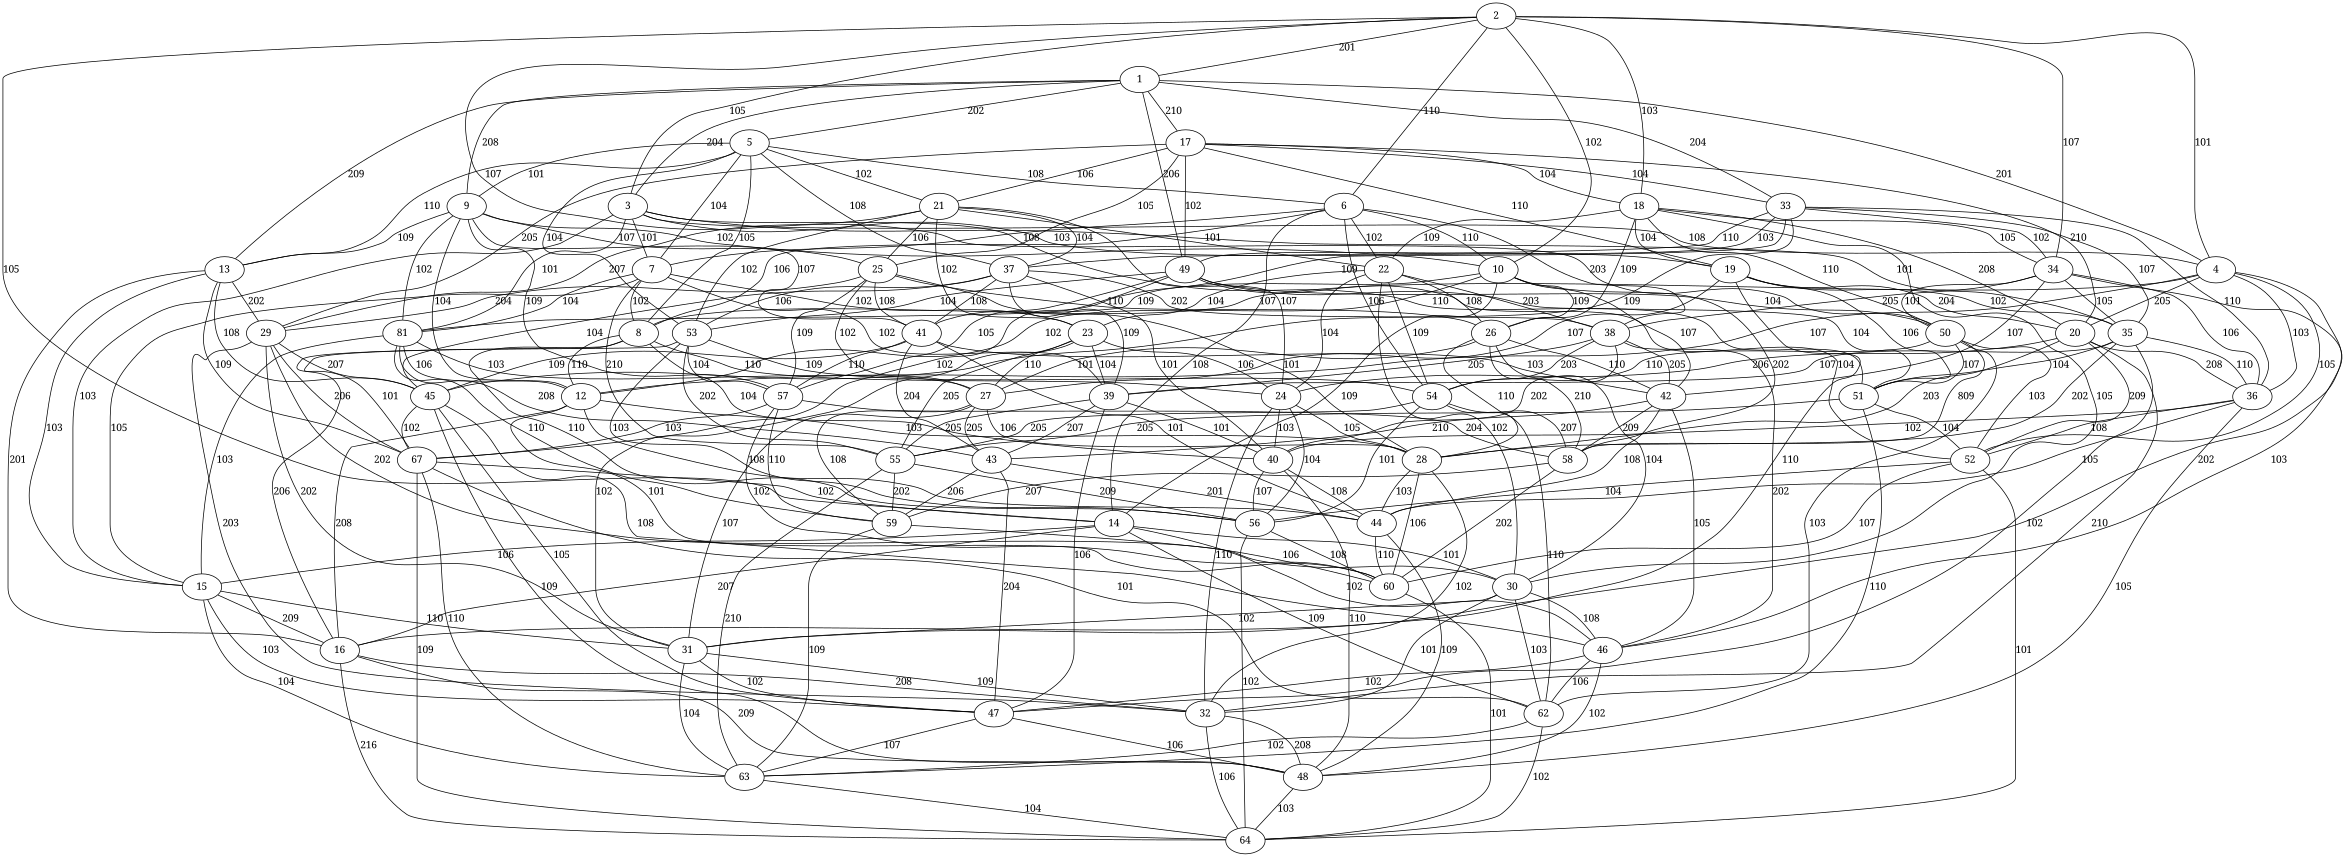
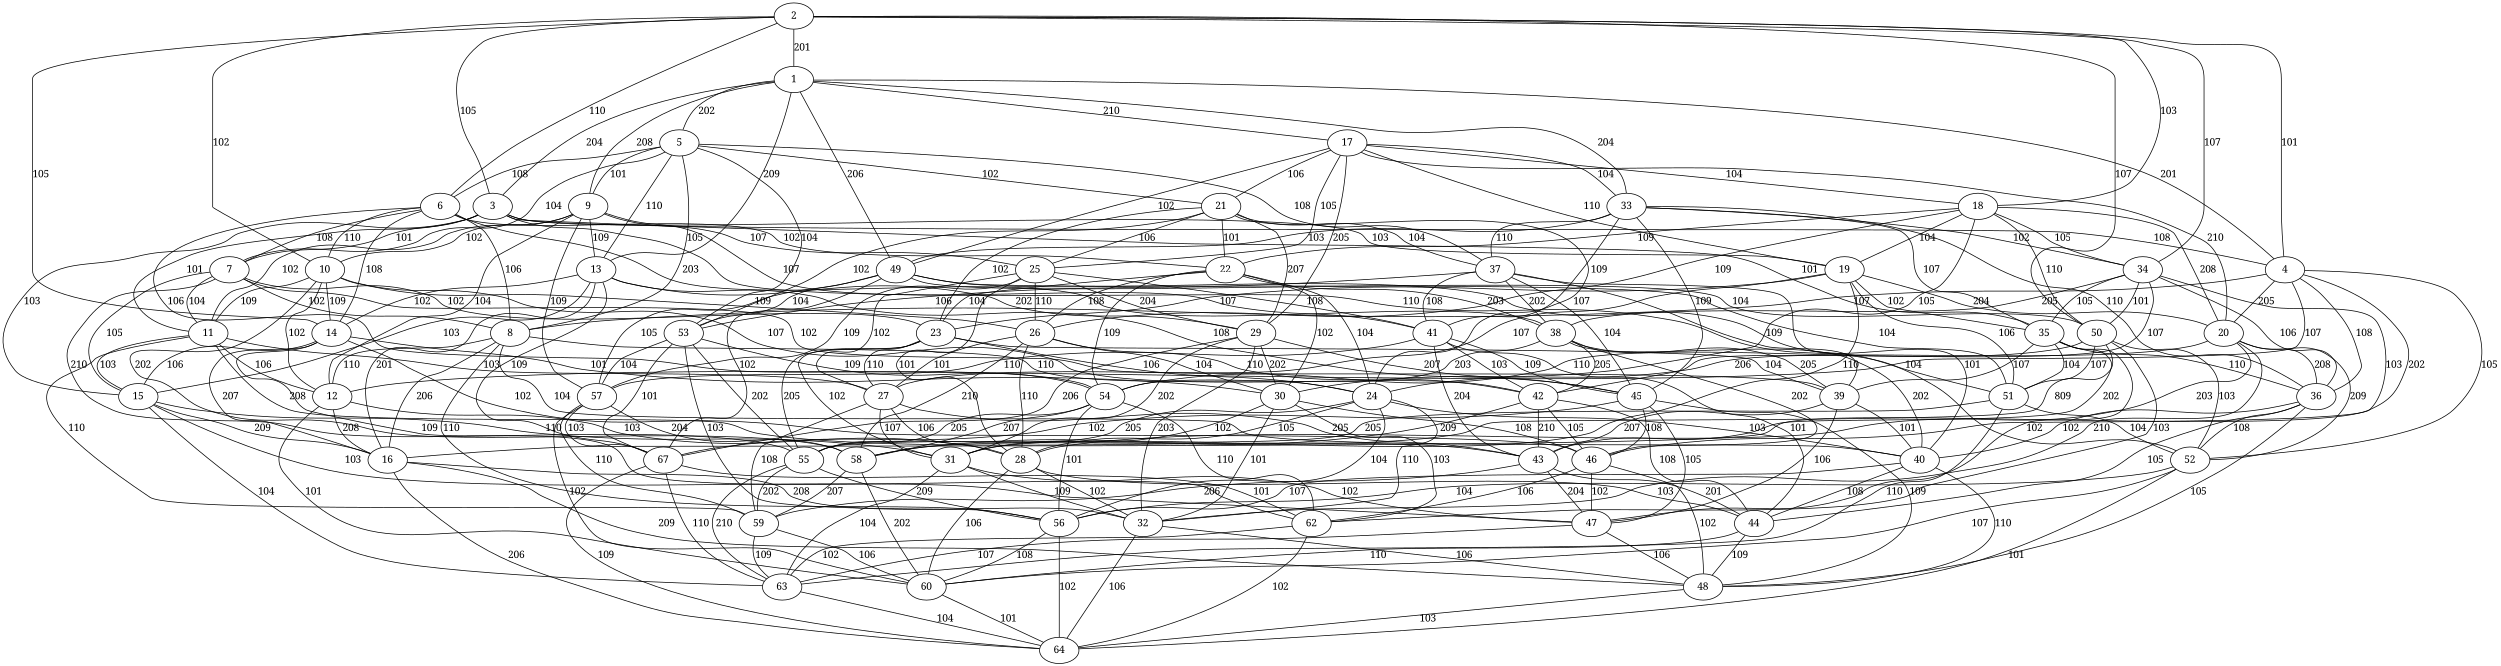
edge "19" -- "23": added, label "107"
node "81": label "81" -> "11"
edge "4" -- "36": label "103" -> "108"
edge "39" -- "55": now "24" -- "55"
edge "35" -- "28": now "35" -- "43"
edge "67" -- "14": now "13" -- "14"
edge "12" -- "44": removed, label "108"
edge "16" -- "64": label "216" -> "206"
edge "32" -- "48": label "208" -> "106"
